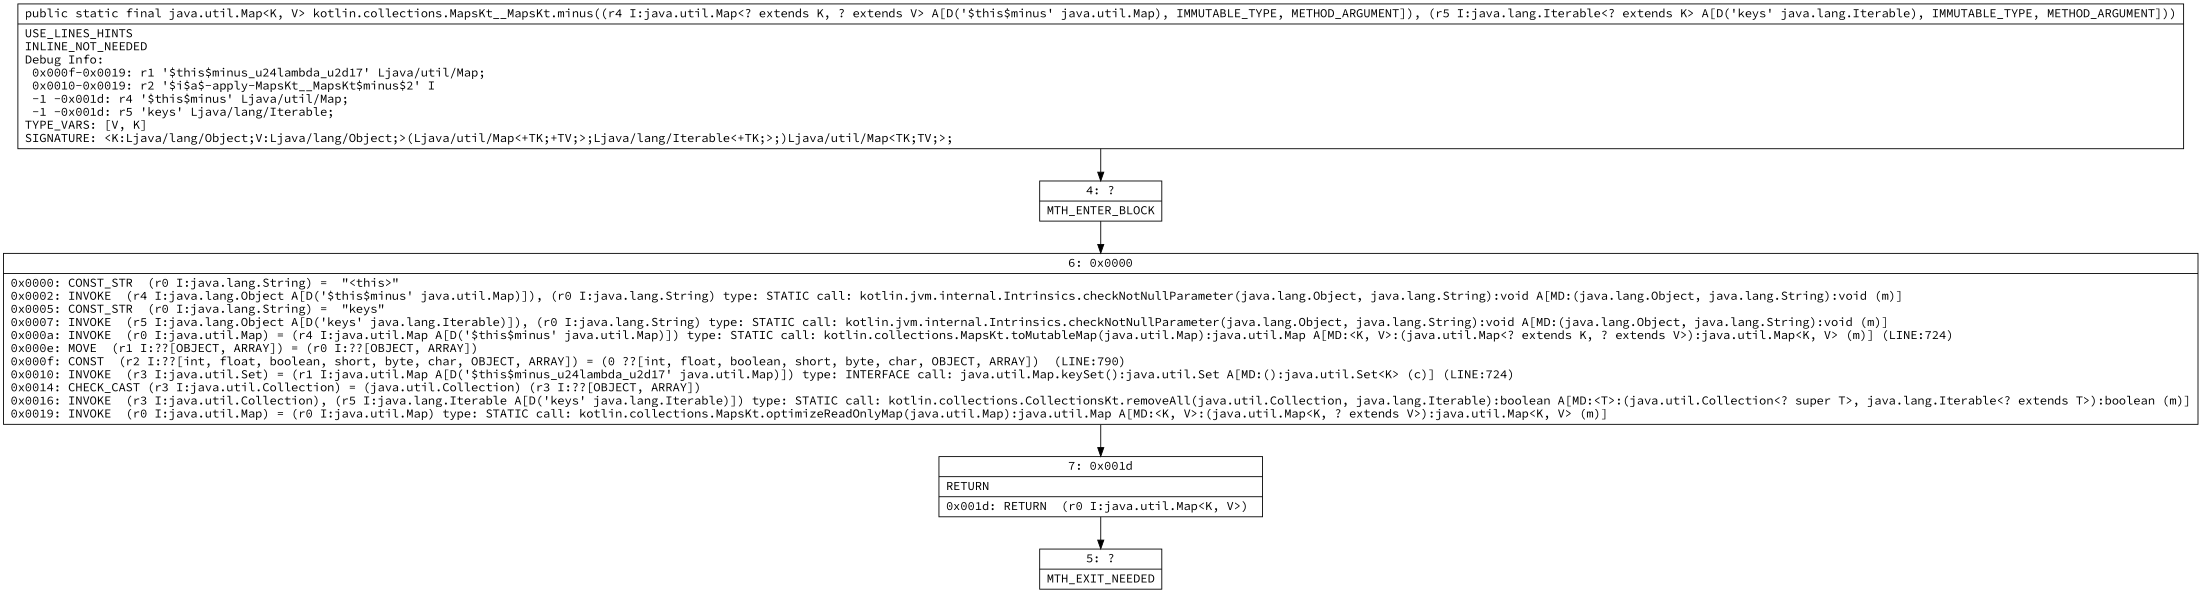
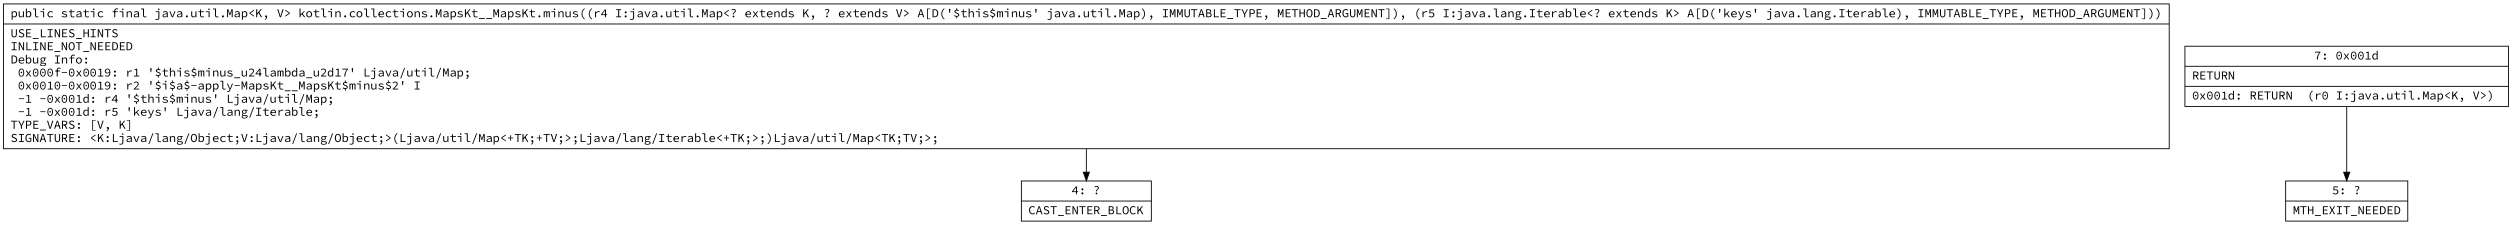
node "4: ?": text "MTH_ENTER_BLOCK" -> "CAST_ENTER_BLOCK"
node "6: 0x0000": removed
